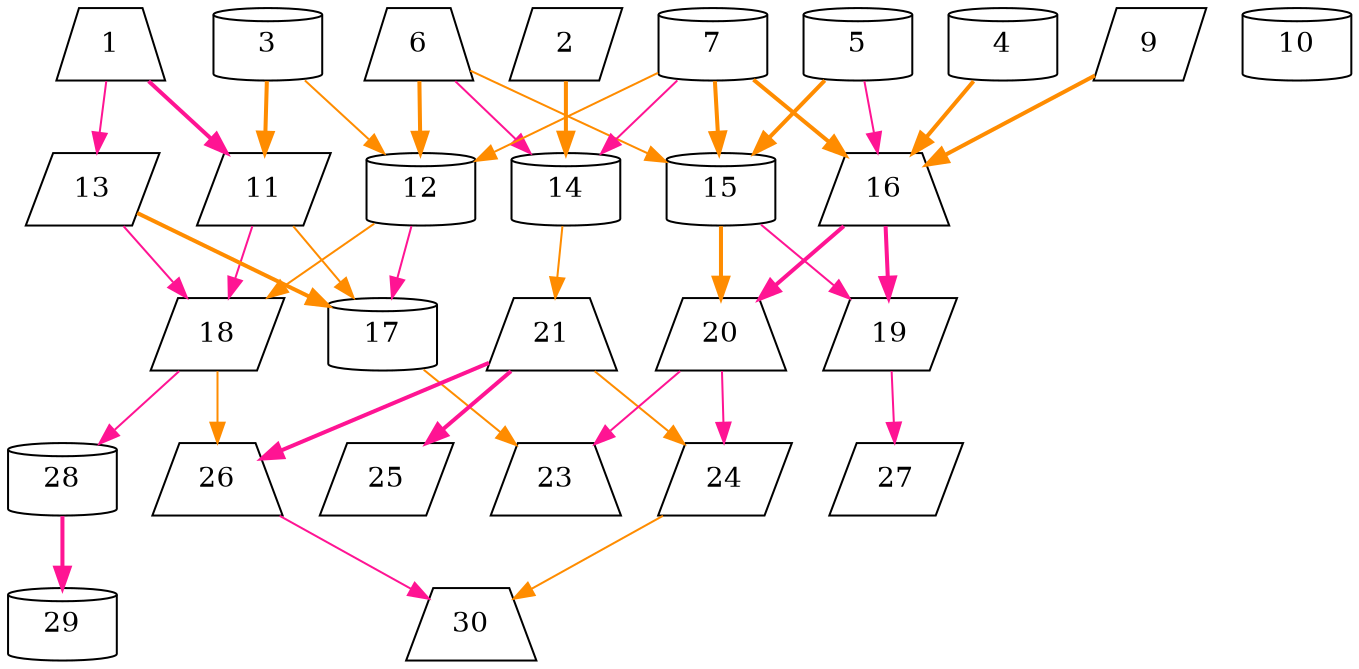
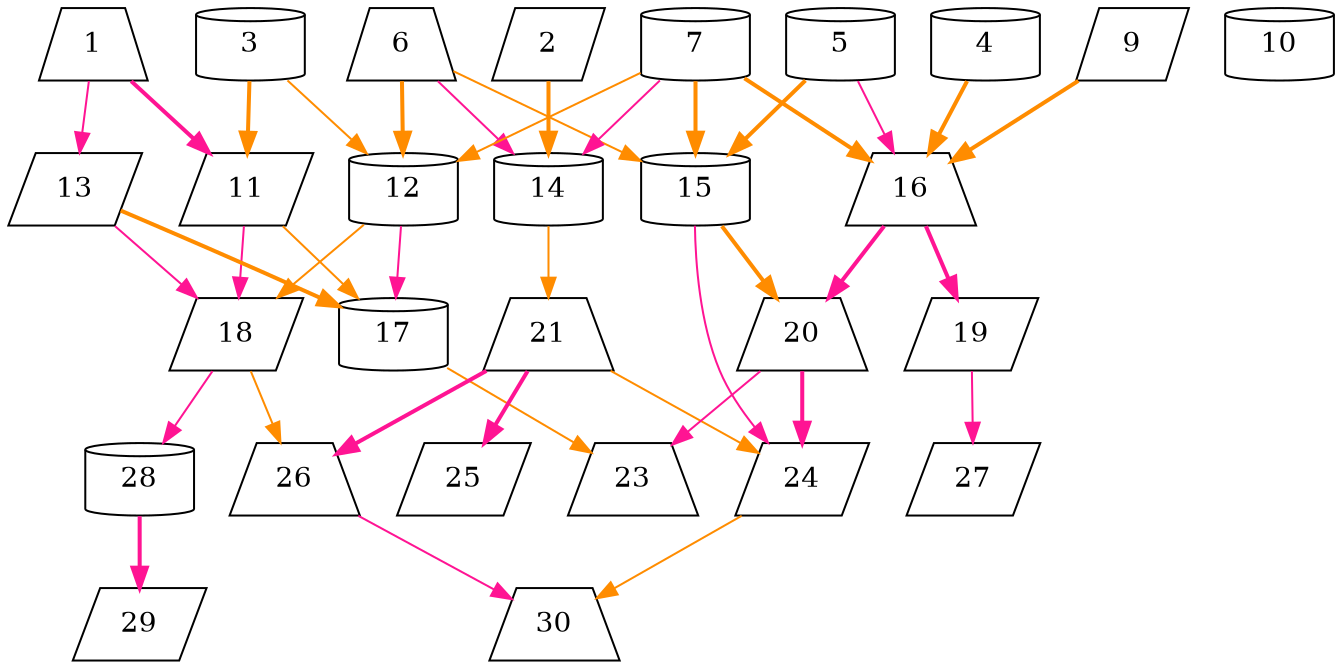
edge "15" -> "19": now "15" -> "24"
edge "20" -> "24": style solid -> bold
node "29": shape cylinder -> parallelogram
